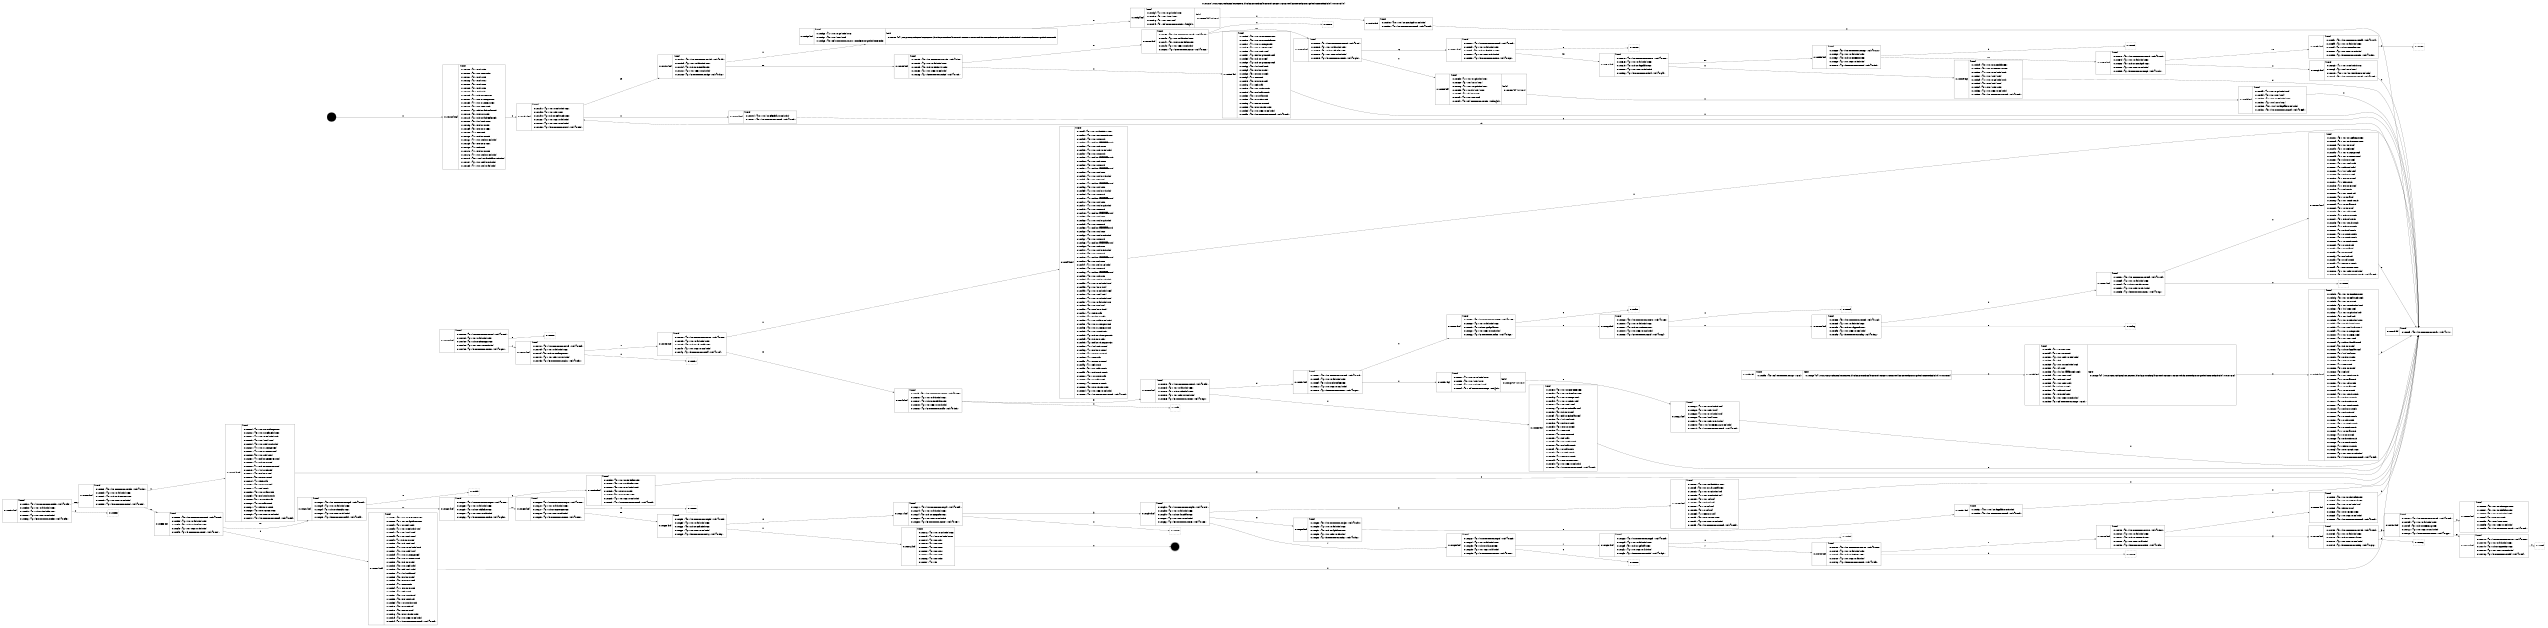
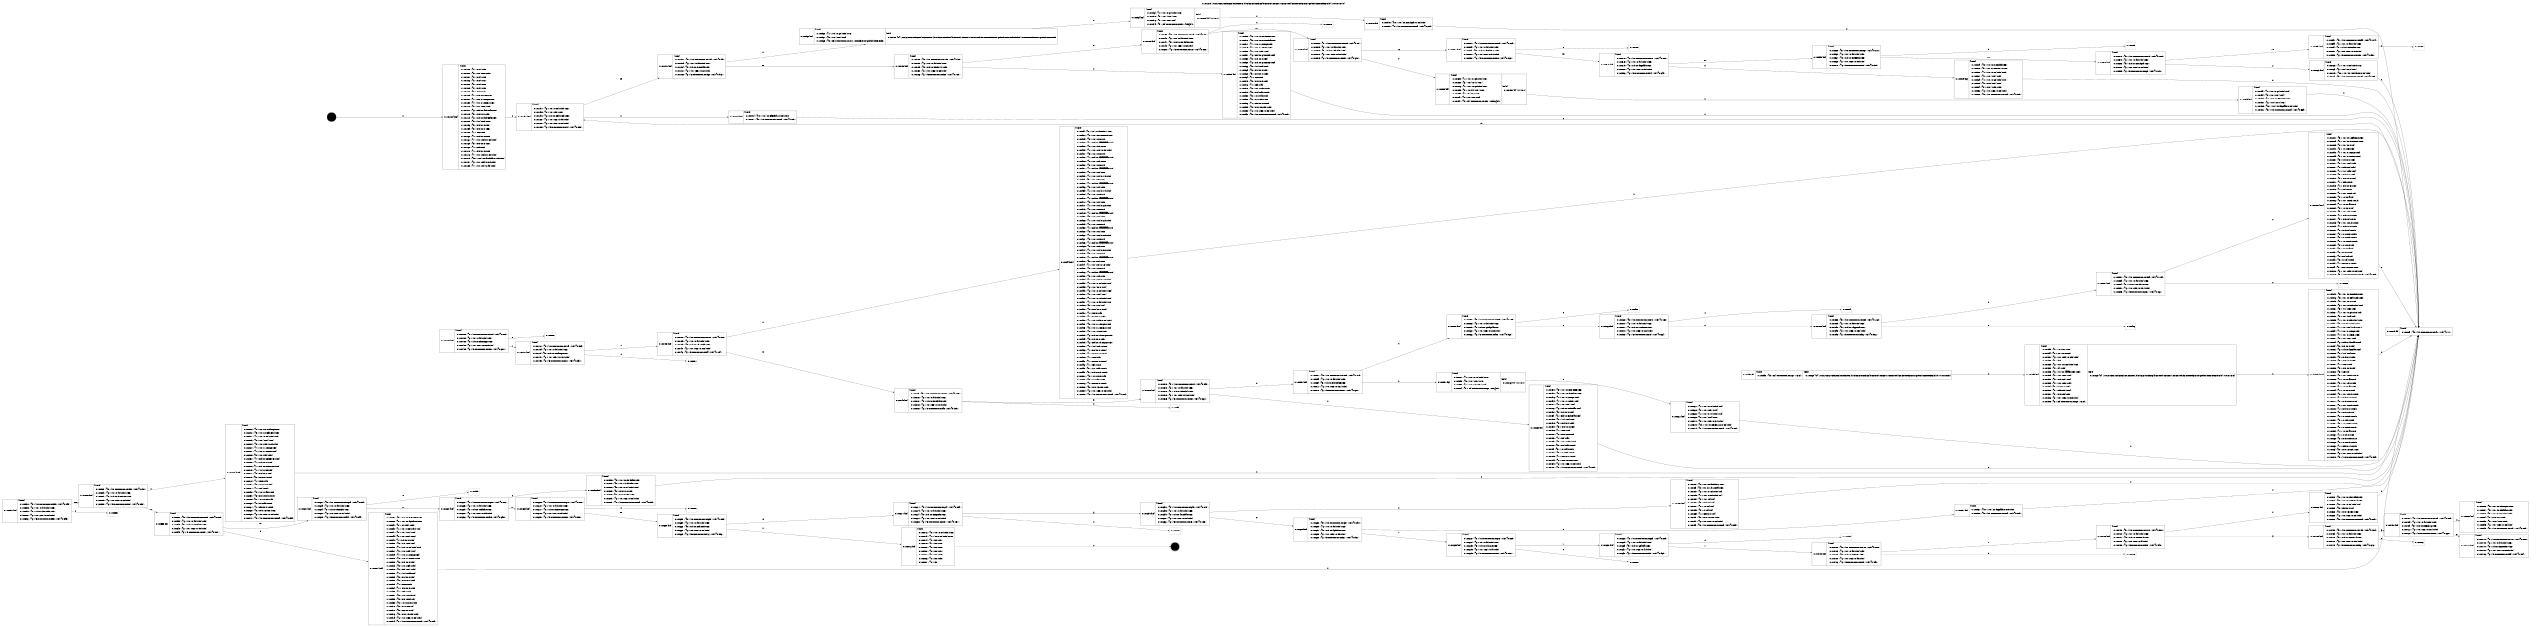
node "0x401eaf": removed
edge "0x401690 [28]" -> "0x4016c8 [28]": now "0x4016ac [28]" -> "0x4016c8 [28]"
